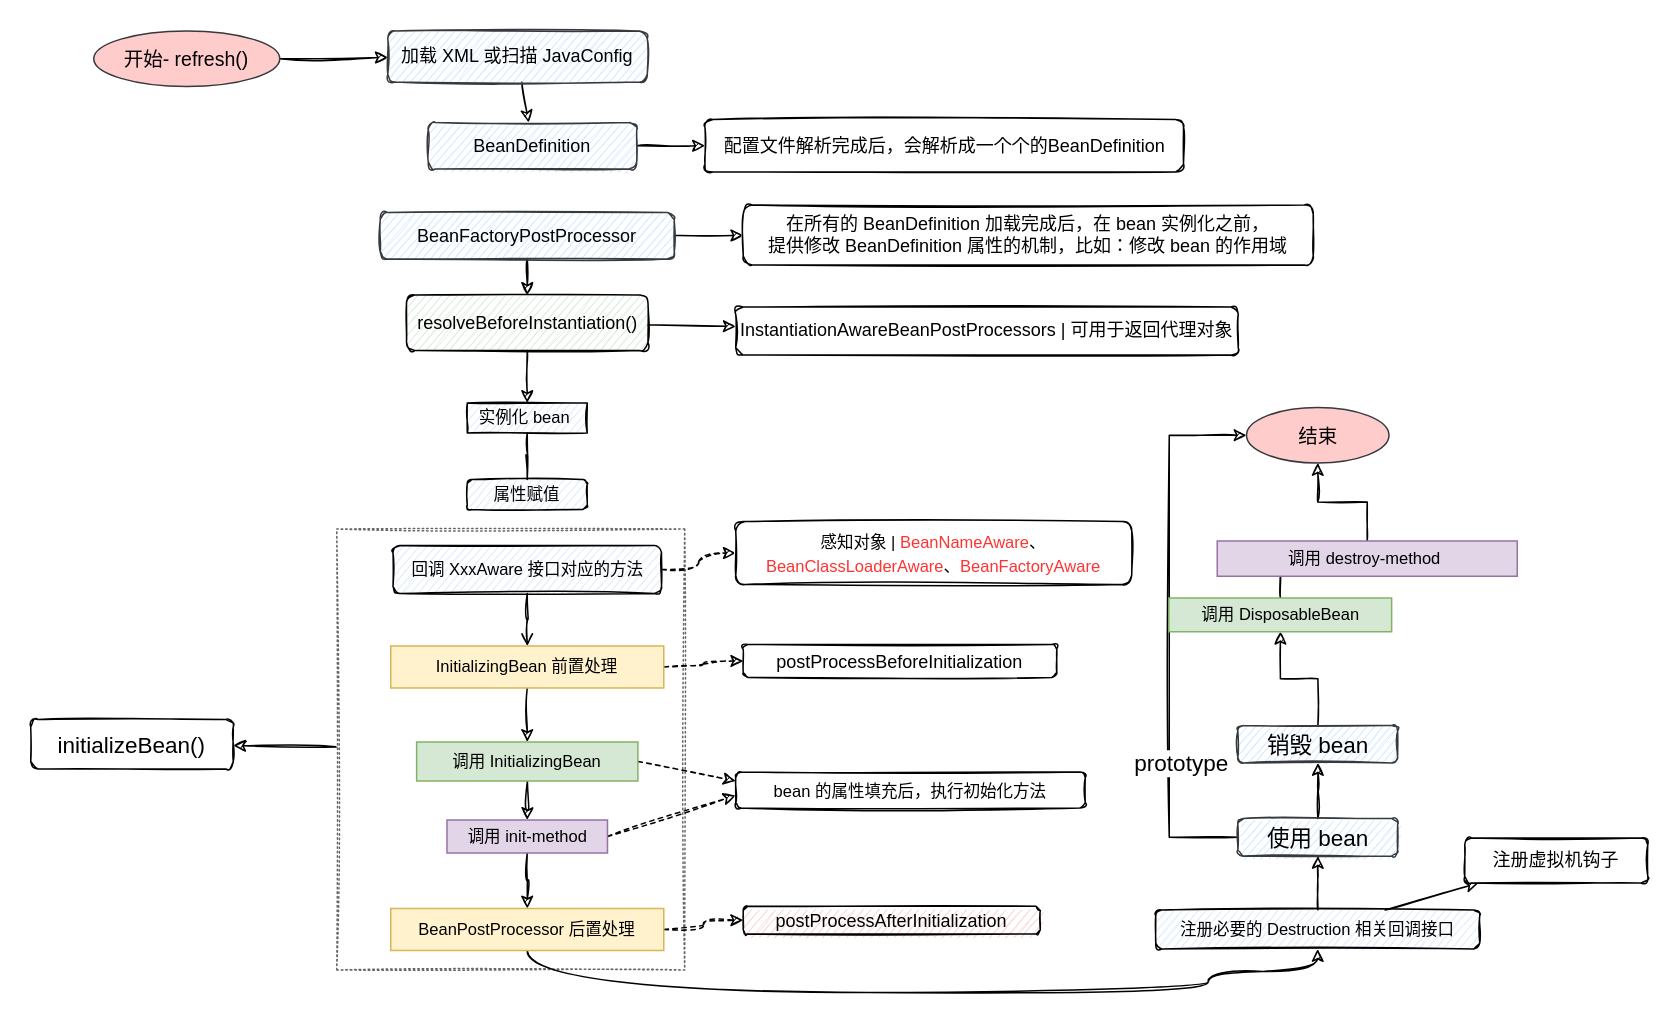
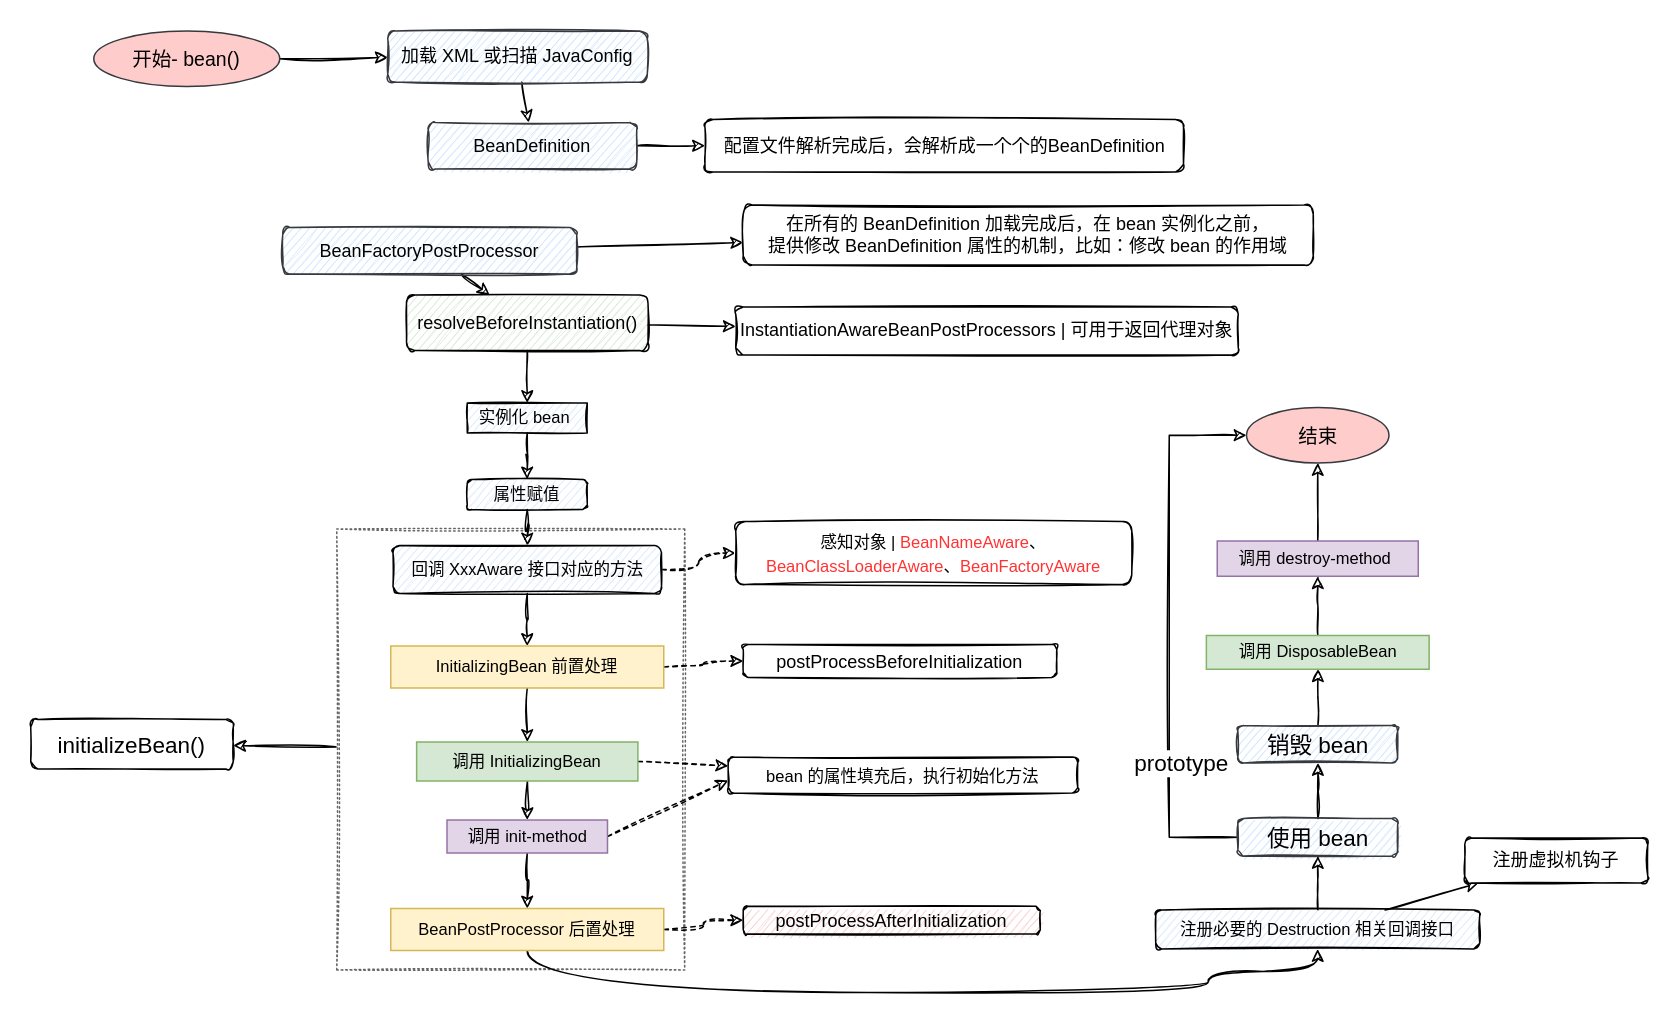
node "开始- refresh()": label "开始- refresh()" -> "开始- bean()"
node "BeanFactoryPostProcessor": moved (527, 236) -> (430, 251)
edge "实例化 bean" -- "属性赋值": arrowhead none -> classic
edge "属性赋值" -> "回调 XxxAware 接口对应的方法": added
node "调用 destroy-method": size 300x35 -> 201x35
node "调用 DisposableBean": moved (1280, 615) -> (1318, 652)
edge "回调 XxxAware 接口对应的方法" -> "InitializingBean 前置处理": arrowhead open -> classic
node "bean 的属性填充后，执行初始化方法": moved (911, 790) -> (903, 775)
